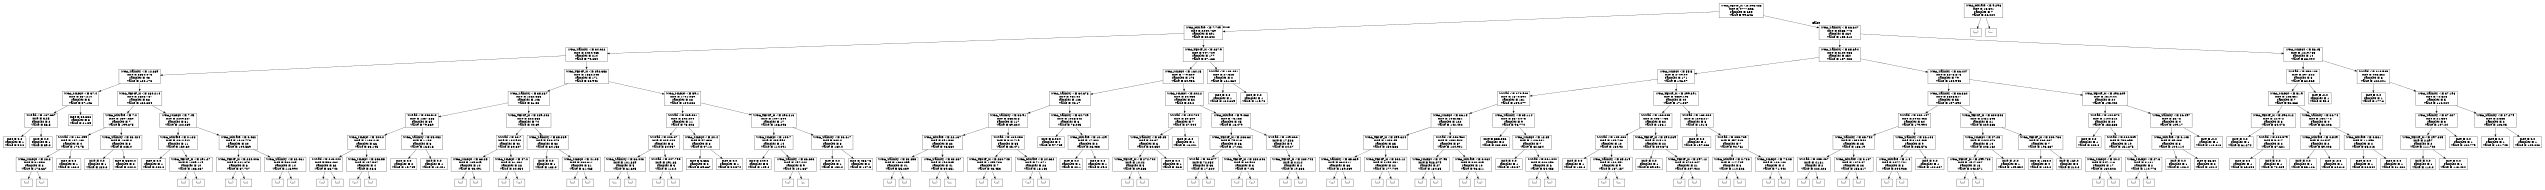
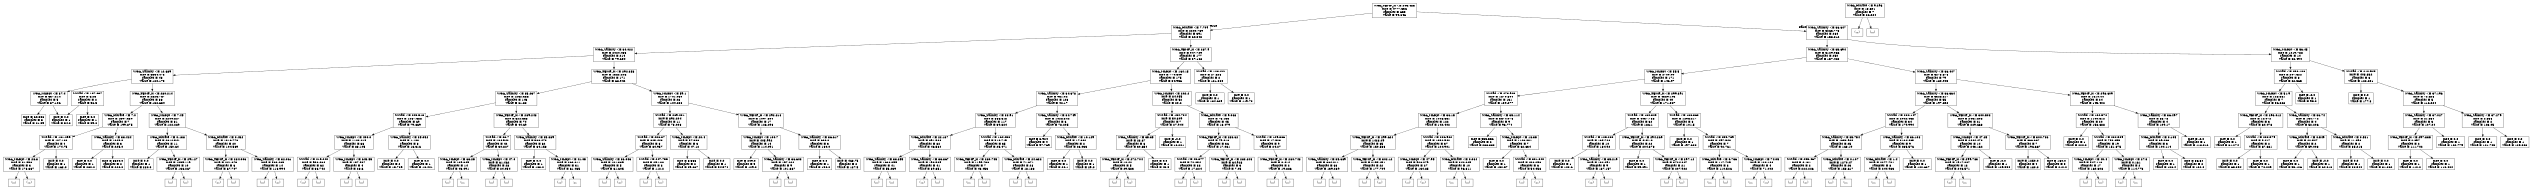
edge "WOA_MLDpt <= 37.4 mse = 337.214 samples = 5 value = 37.106" -> "SWrad <= 187.637 mse = 6.25 samples = 2 value = 56.5": now "WOA_MLDpt <= 37.4 mse = 337.214 samples = 5 value = 37.106" -> "mse = 0.0 samples = 1 value = 54.0"
